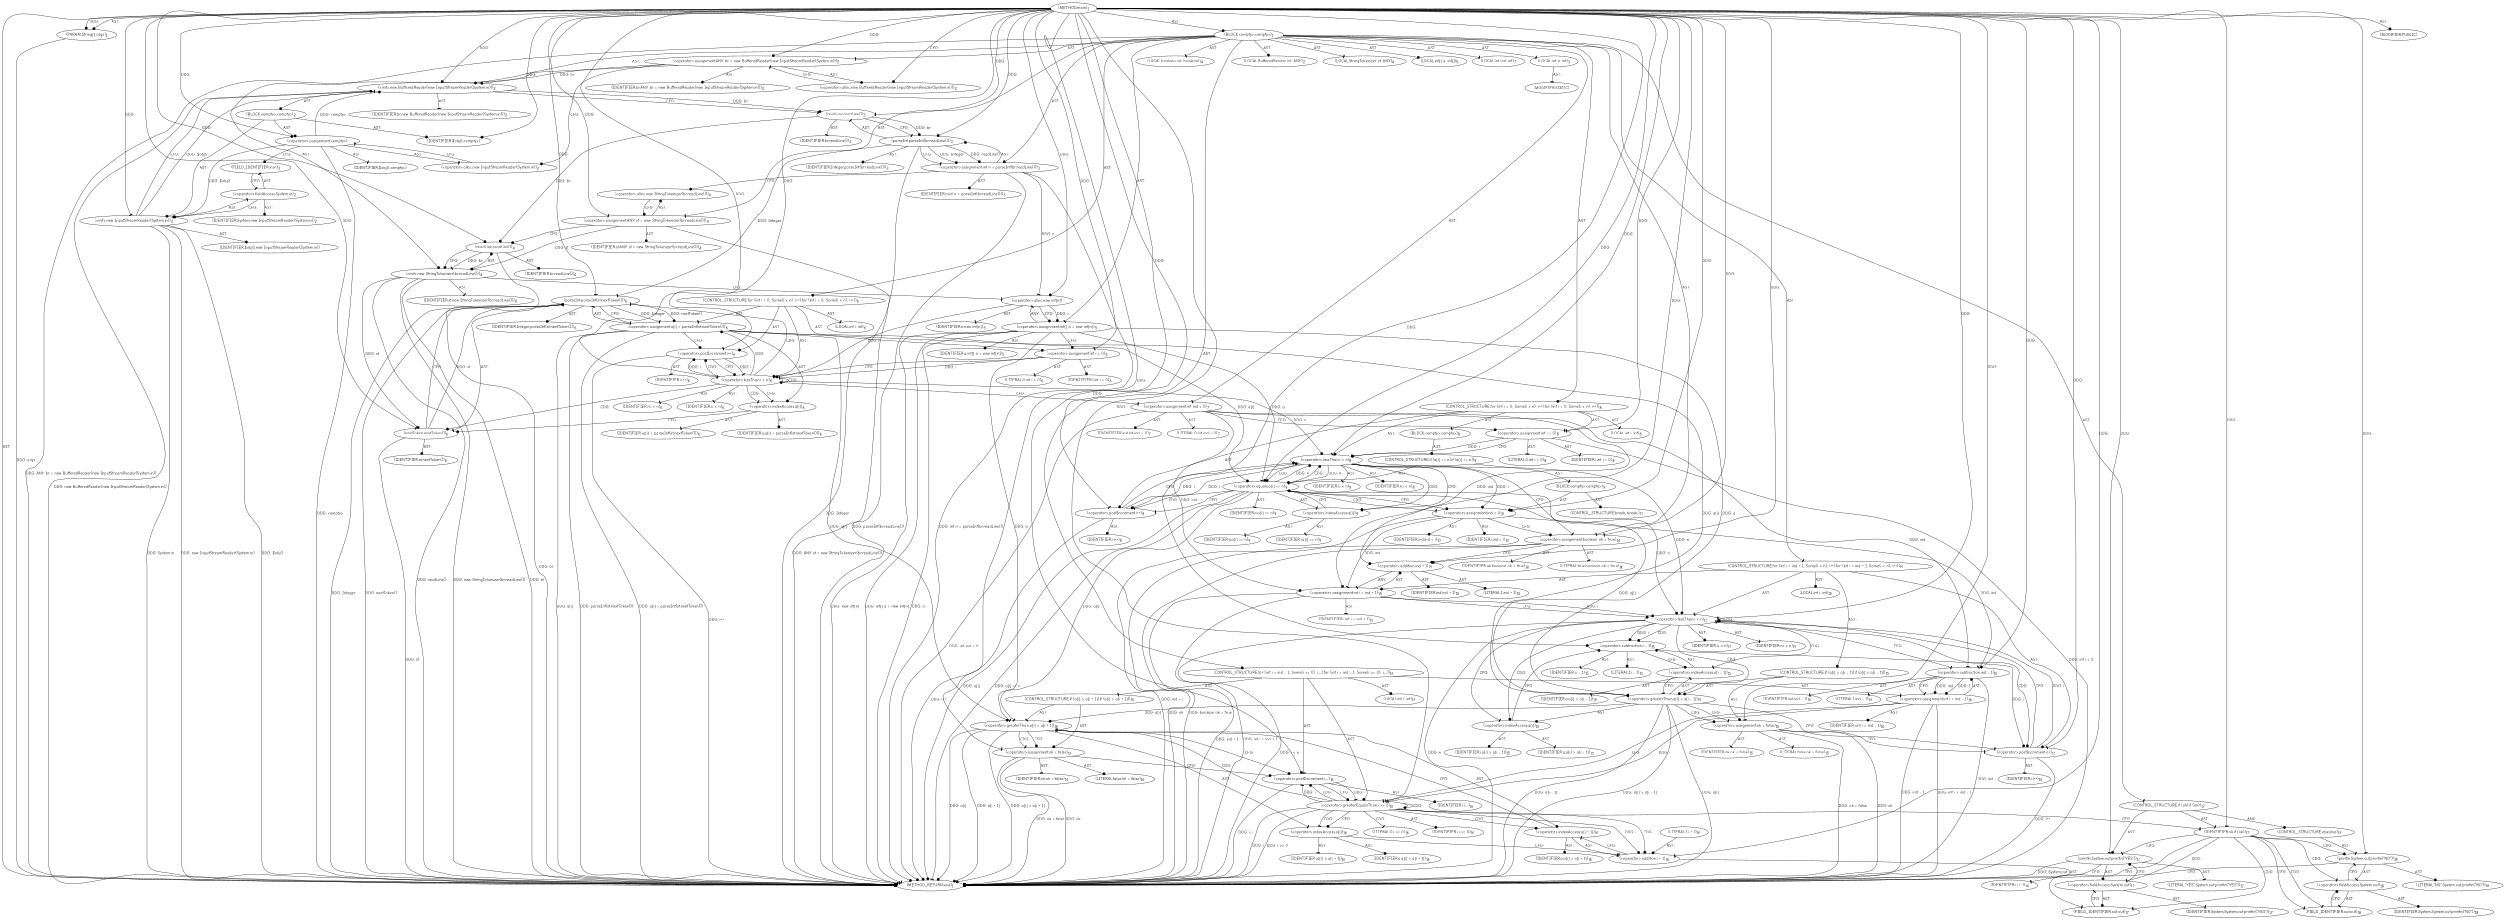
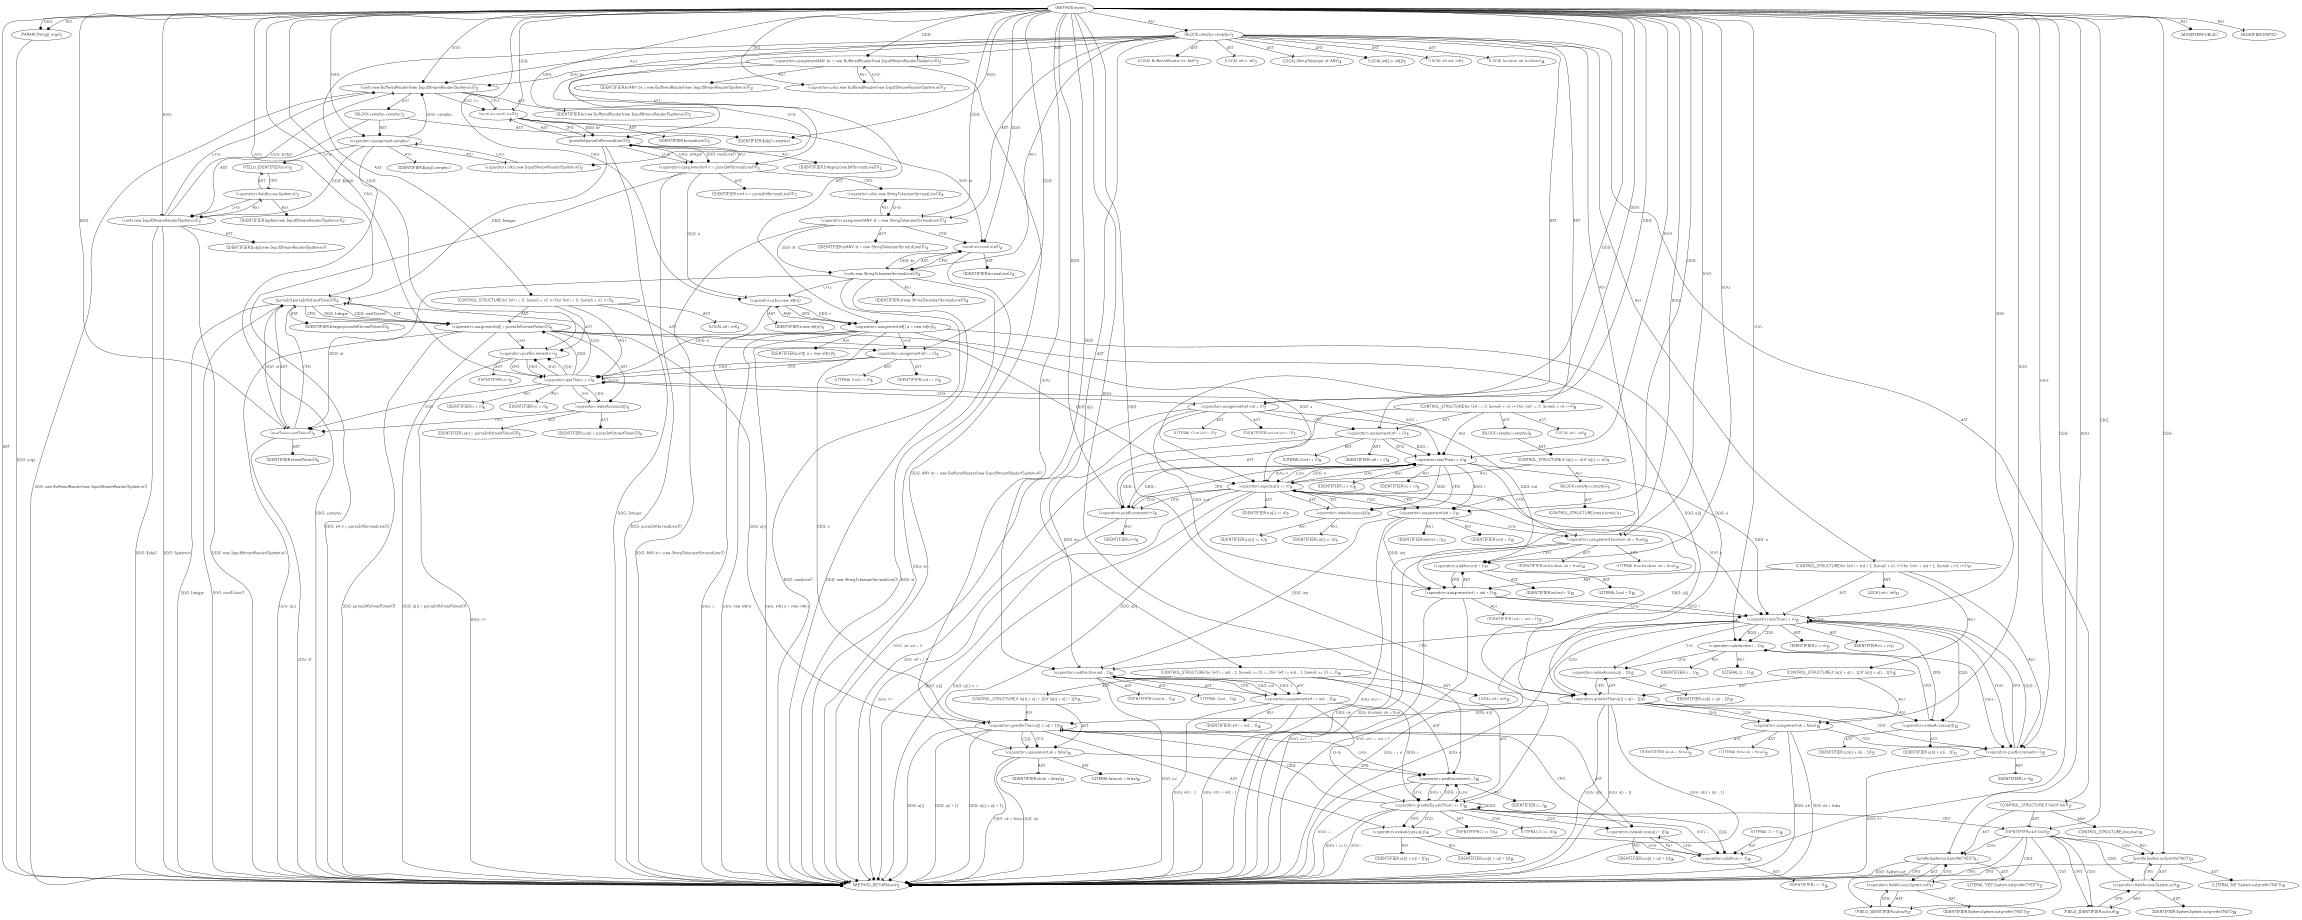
edge "(LOCAL,int n: int)" -> "(MODIFIER,STATIC)": now "(METHOD,main)" -> "(MODIFIER,STATIC)"
edge "(METHOD,main)" -> "(<operator>.assignment,int ind = 0)": added, label "DDG:"
edge "(<operator>.addition,ind + 1)" -> "(<operator>.assignment,int i = ind + 1)": label "ANY: " -> "CFG: "
edge "(<operator>.indexAccess,a[i - 1])" -> "(<operator>.subtraction,i - 1)": removed, label "AST:"
